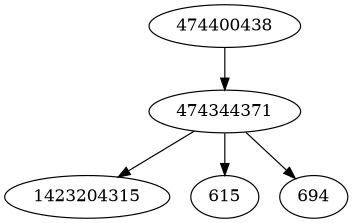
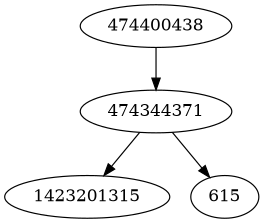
node "1423204315": label "1423204315" -> "1423201315"
node "694": removed
